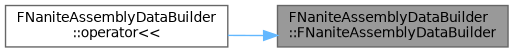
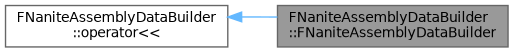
edge "FNaniteAssemblyDataBuilder ::operator<<" -> "FNaniteAssemblyDataBuilder ::FNaniteAssemblyDataBuilder": reversed
